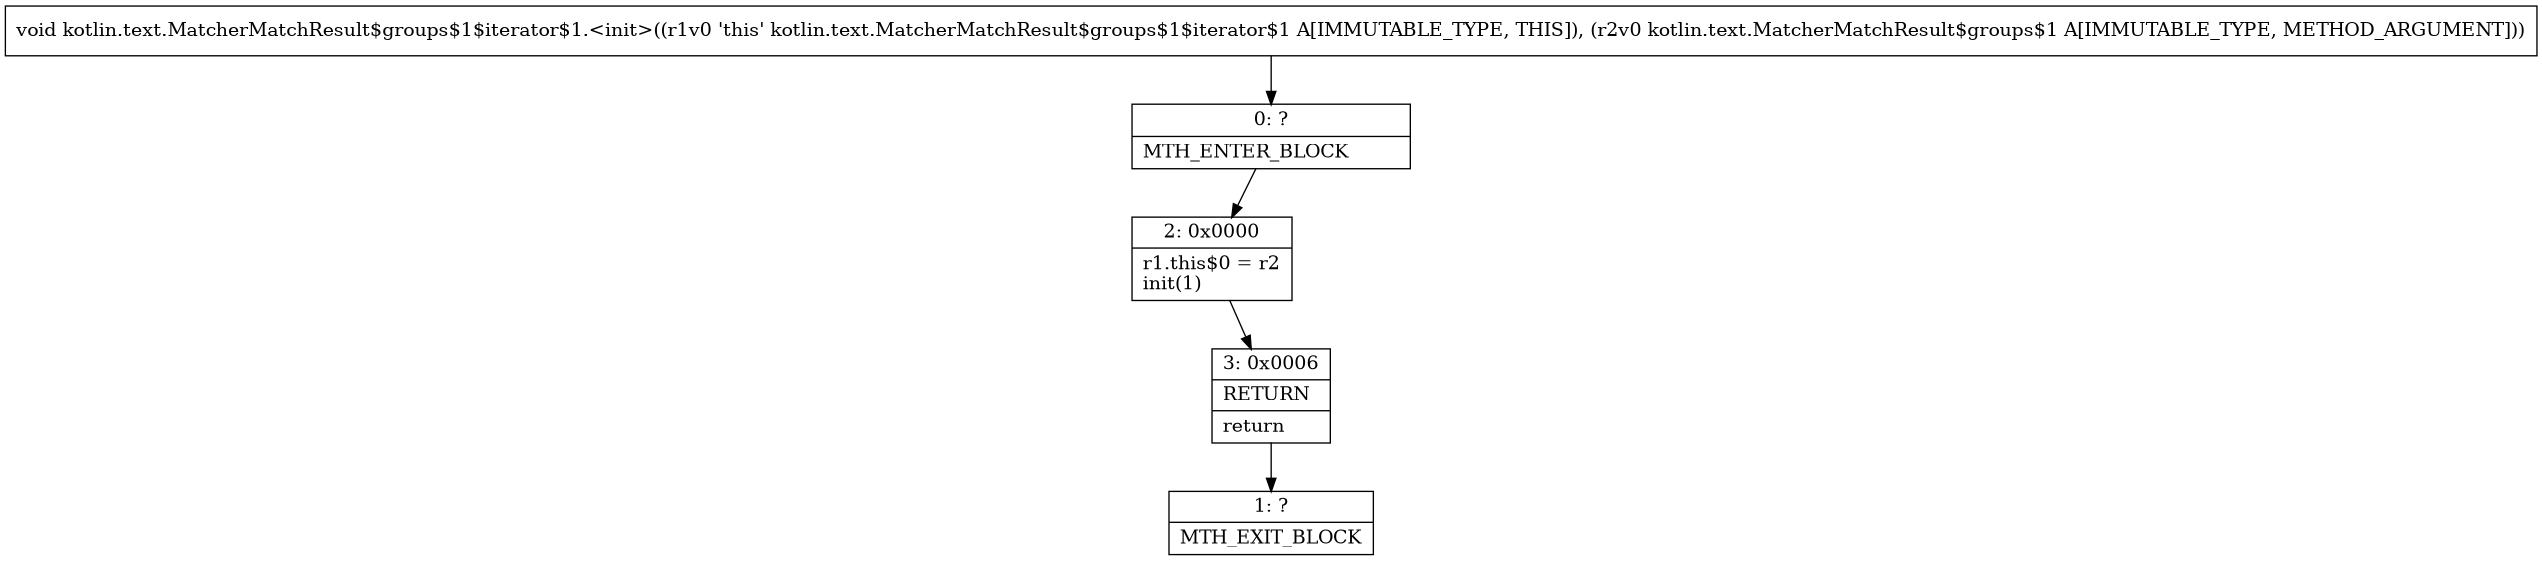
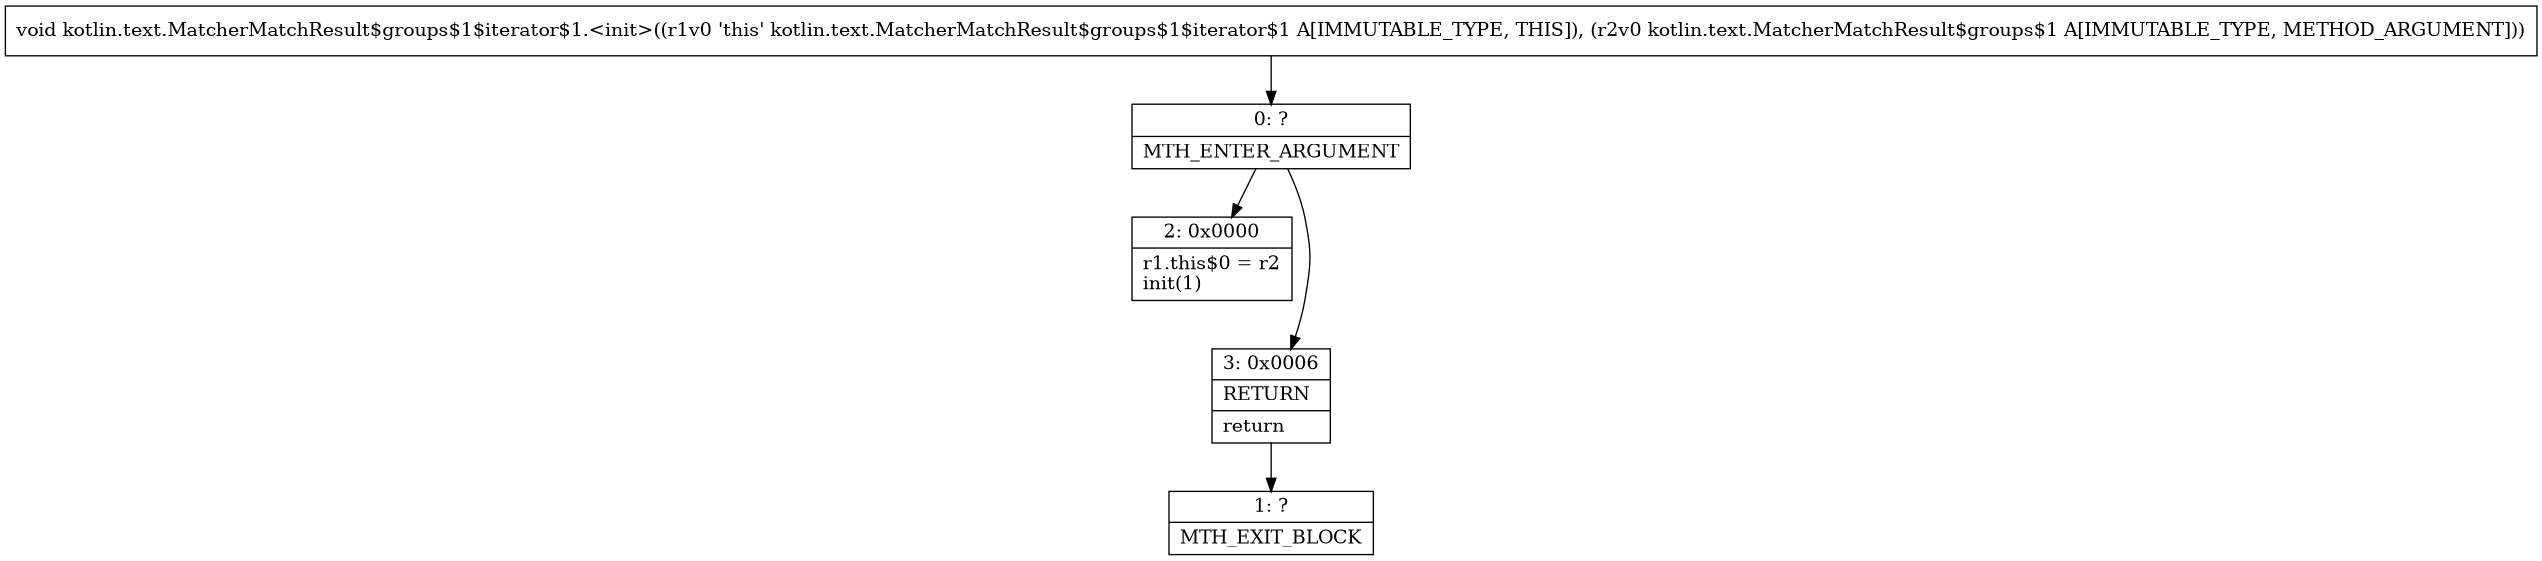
node "0: ?": text "MTH_ENTER_BLOCK" -> "MTH_ENTER_ARGUMENT"
edge "2: 0x0000" -> "3: 0x0006": now "0: ?" -> "3: 0x0006"
